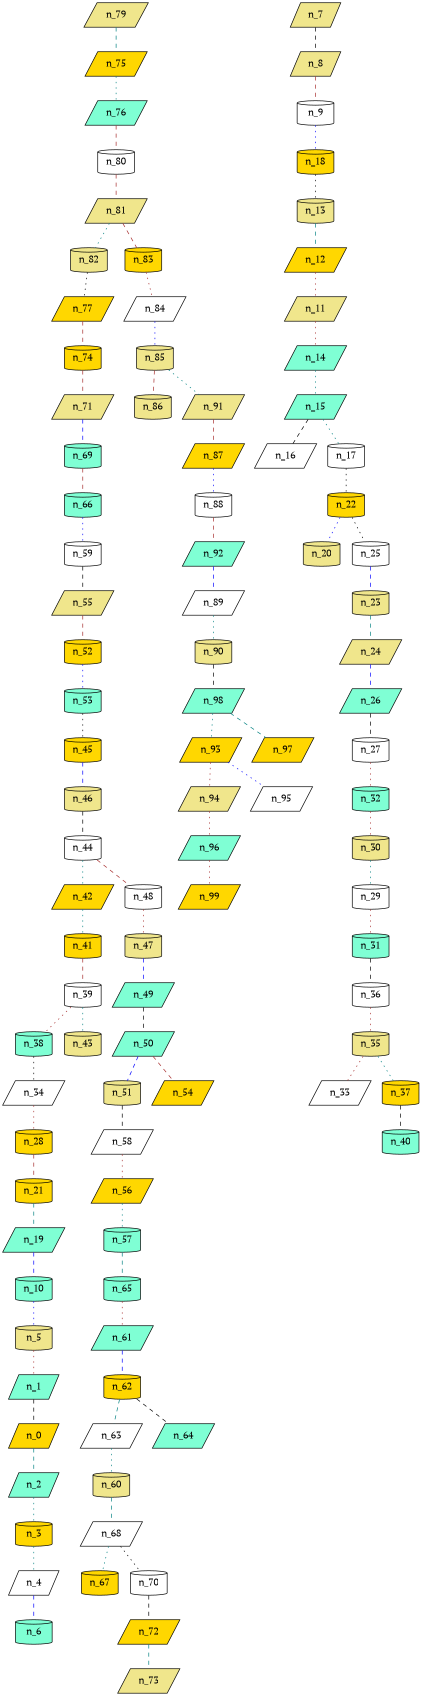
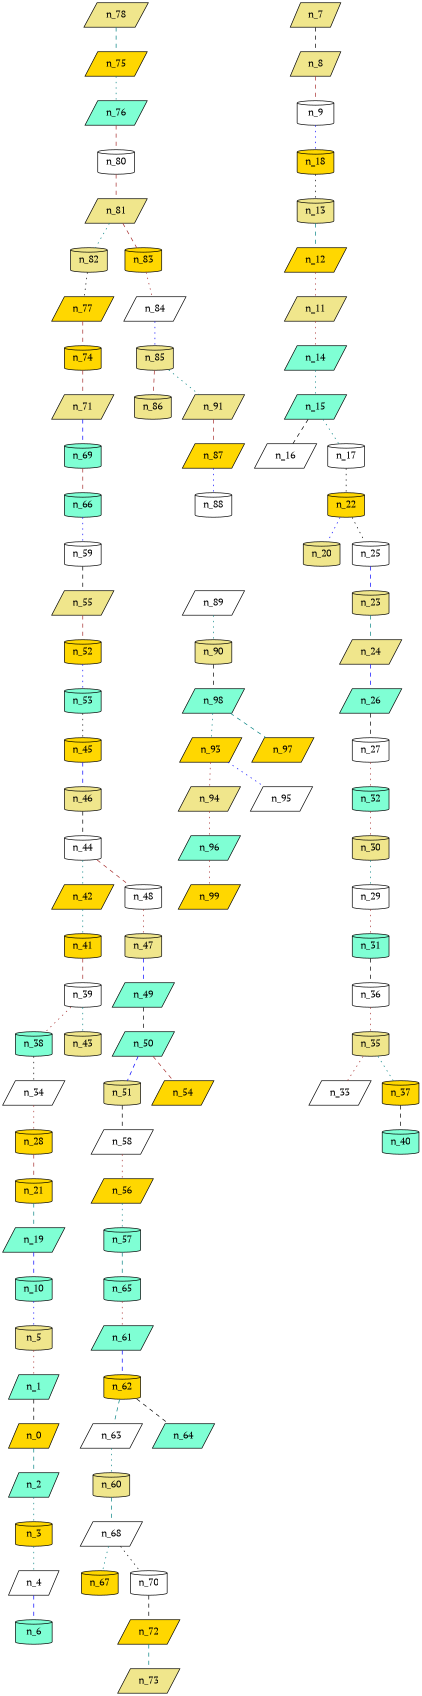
node "n_79": label "n_79" -> "n_78"
node "n_92": removed
